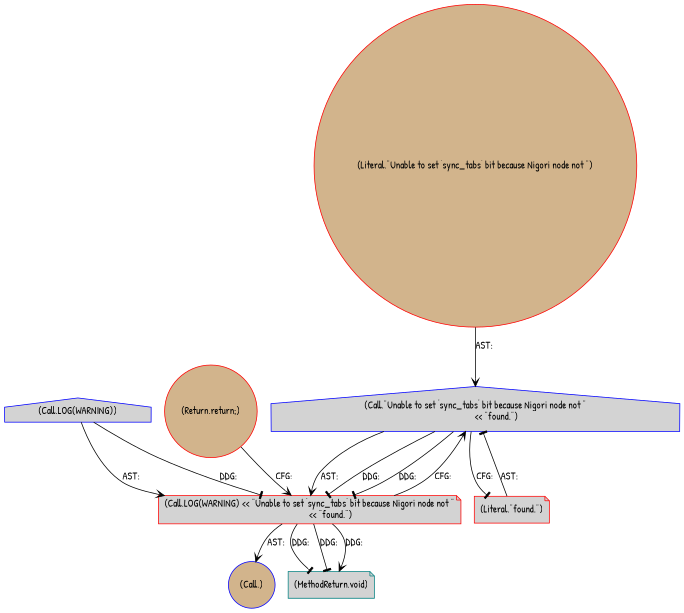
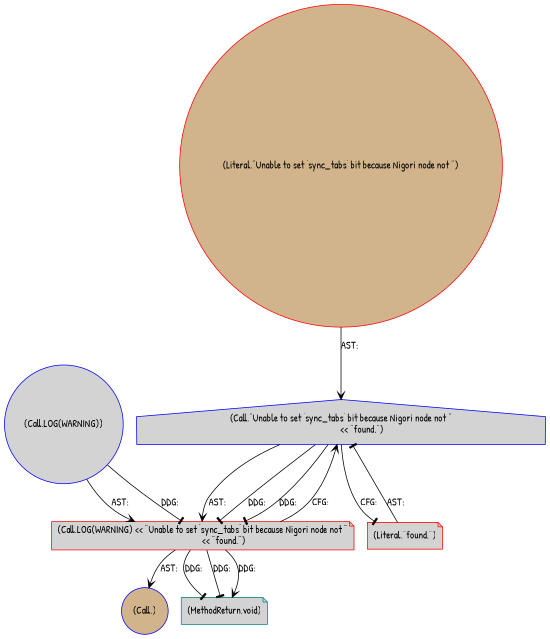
node "(Call,LOG(WARNING))": shape house -> circle
node "(Return,return;)": removed
